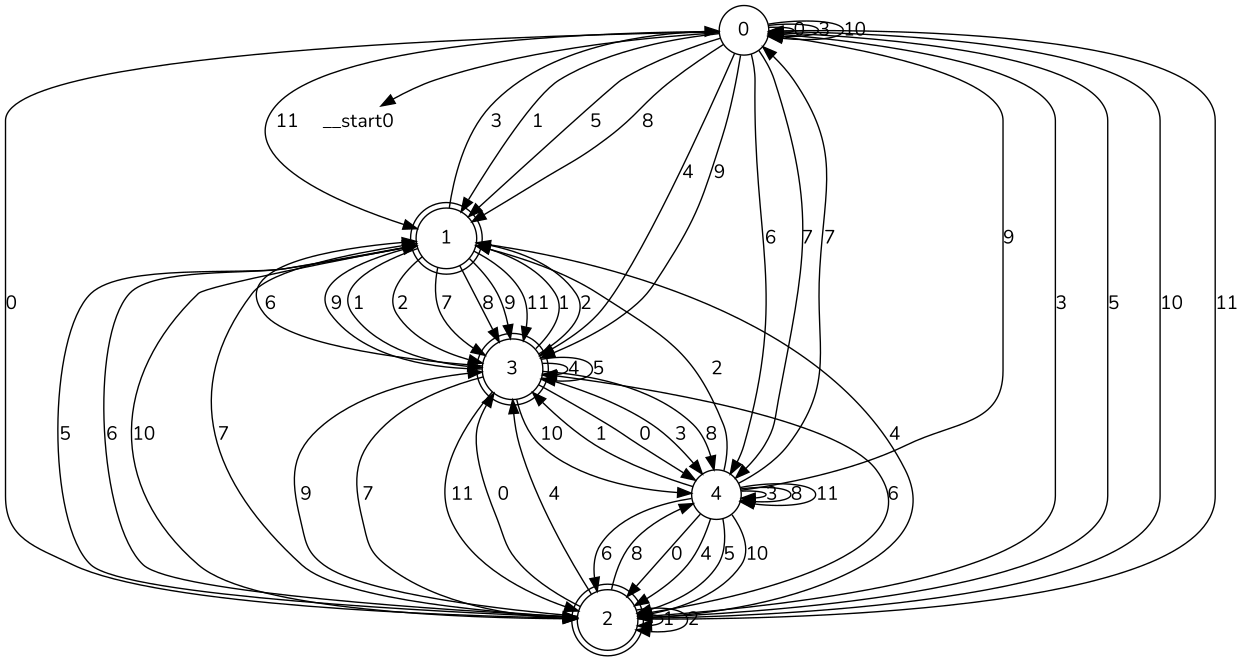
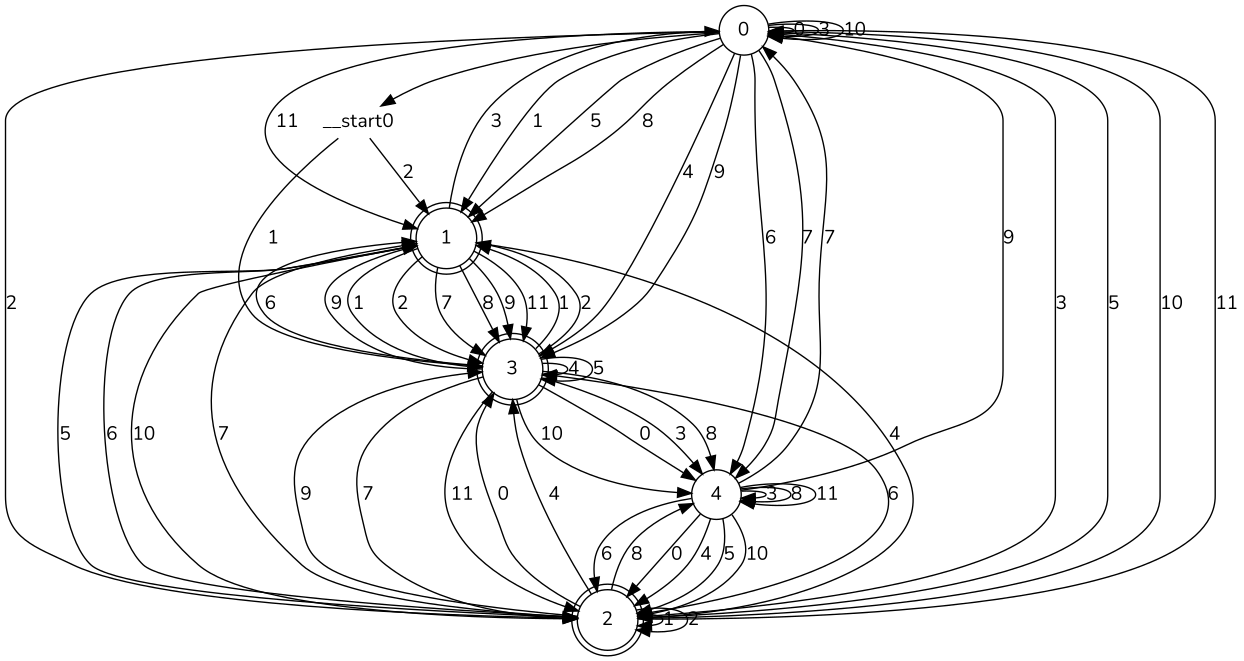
edge "0" -> "2": label "0" -> "2"
edge "4" -> "1": now "__start0" -> "1"
edge "4" -> "3": now "__start0" -> "3"
